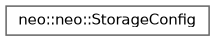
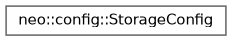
node "neo::neo::StorageConfig": label "neo::neo::StorageConfig" -> "neo::config::StorageConfig"
